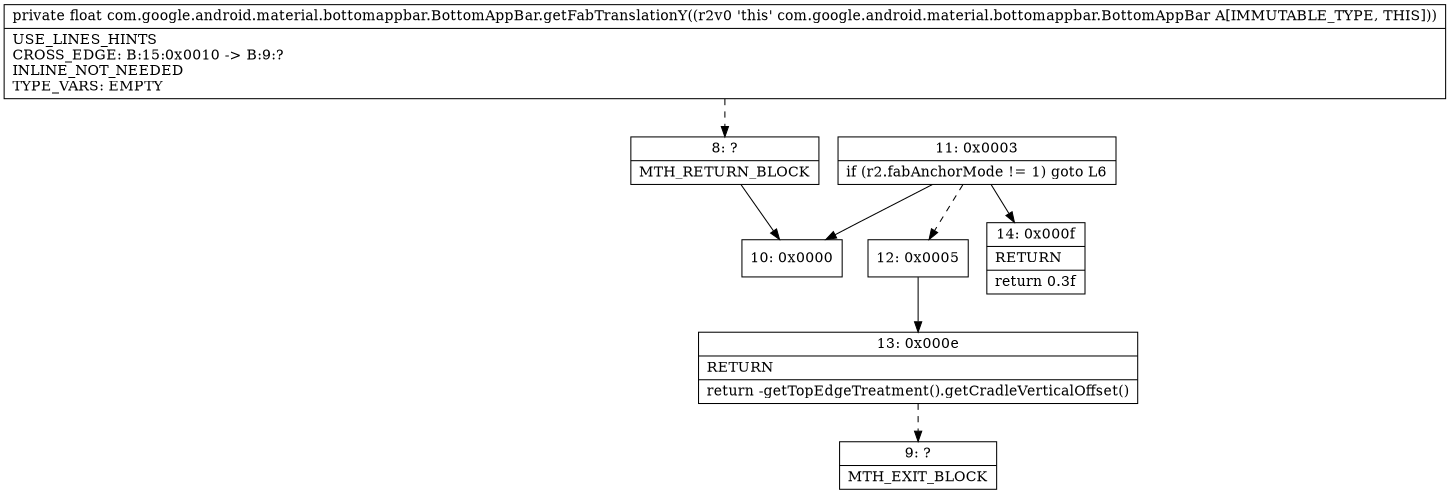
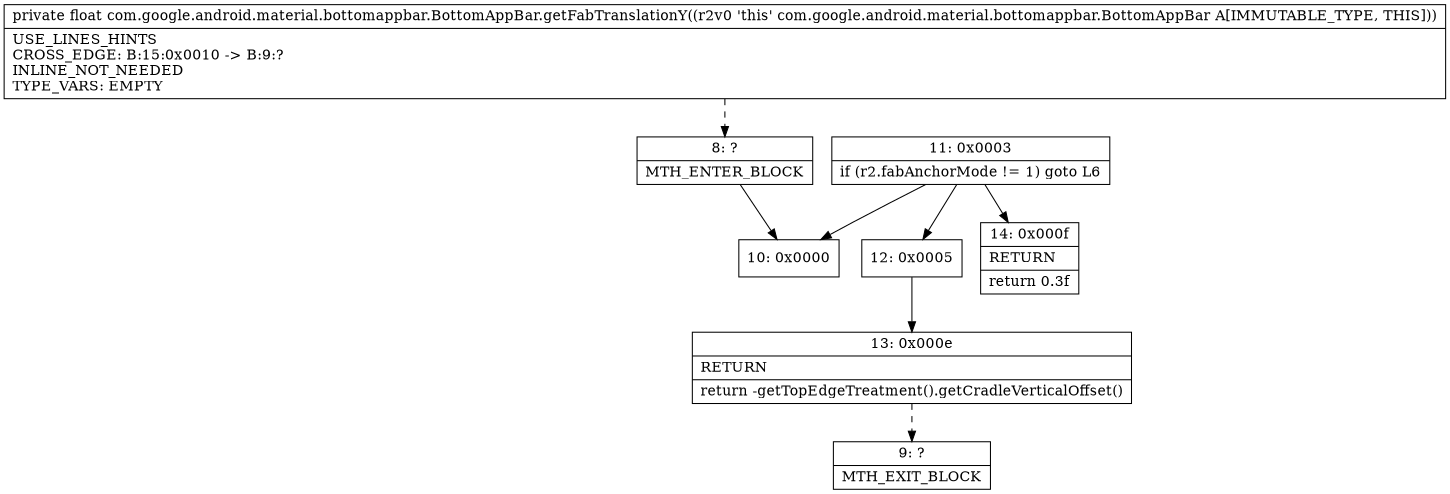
node "8: ?": text "MTH_RETURN_BLOCK" -> "MTH_ENTER_BLOCK"
edge "11: 0x0003" -> "12: 0x0005": style dashed -> solid
